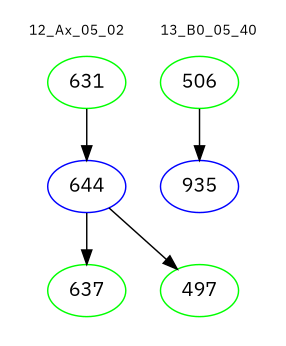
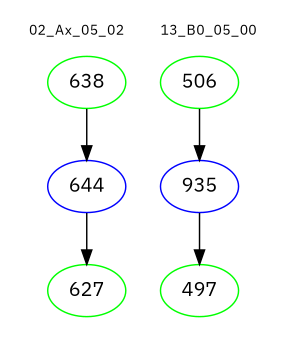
cluster "12_Ax_05_02": label "12_Ax_05_02" -> "02_Ax_05_02"
cluster "13_B0_05_40": label "13_B0_05_40" -> "13_B0_05_00"
node "631": label "631" -> "638"
edge "644" -> "497": now "935" -> "497"
node "637": label "637" -> "627"
